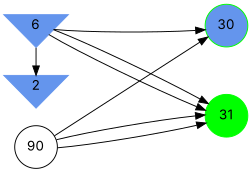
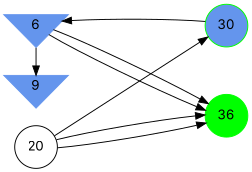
edge "6" -> "30": reversed
node "2": label "2" -> "9"
node "31": label "31" -> "36"
node "90": label "90" -> "20"
